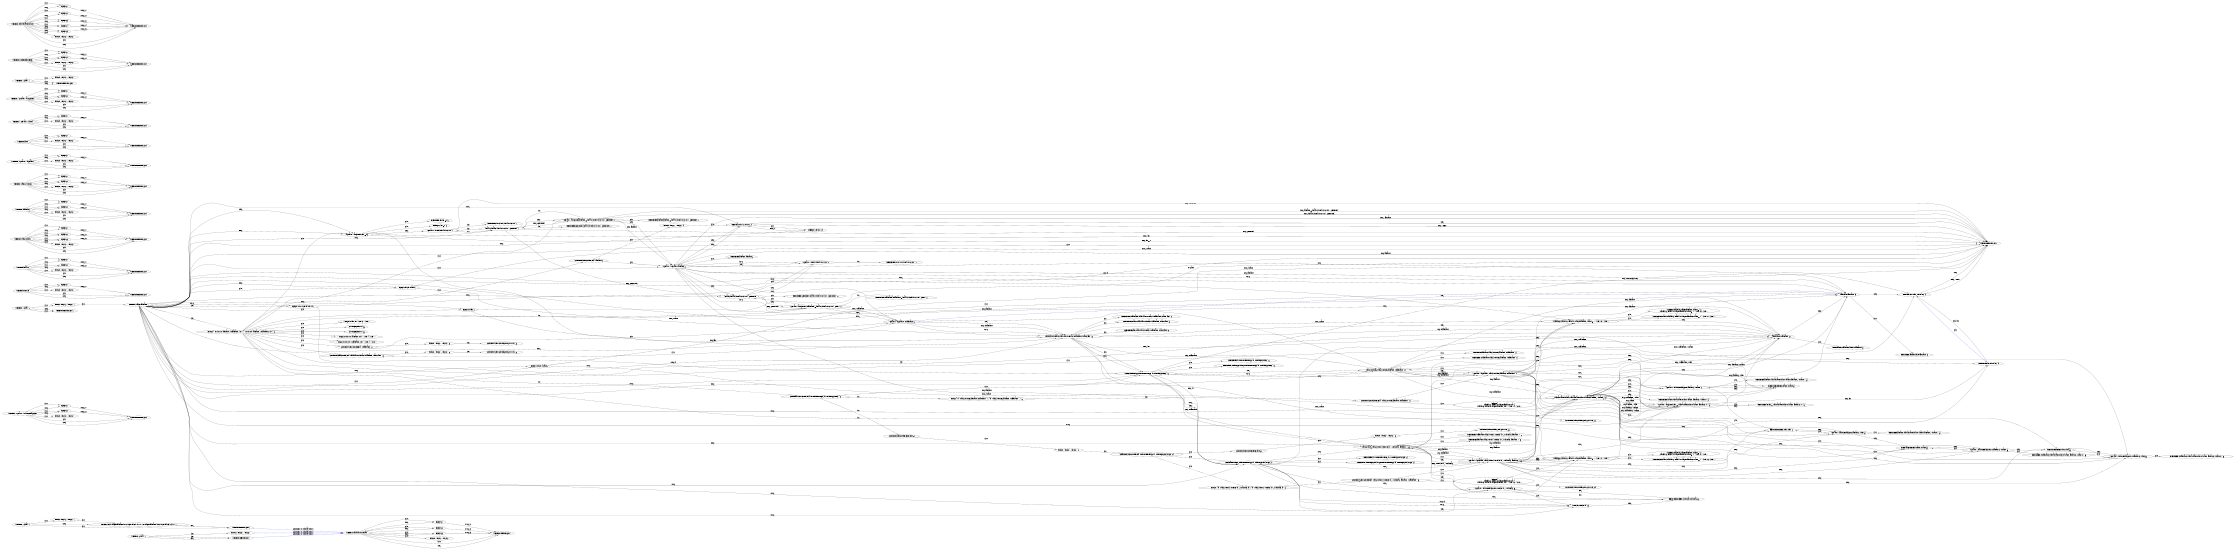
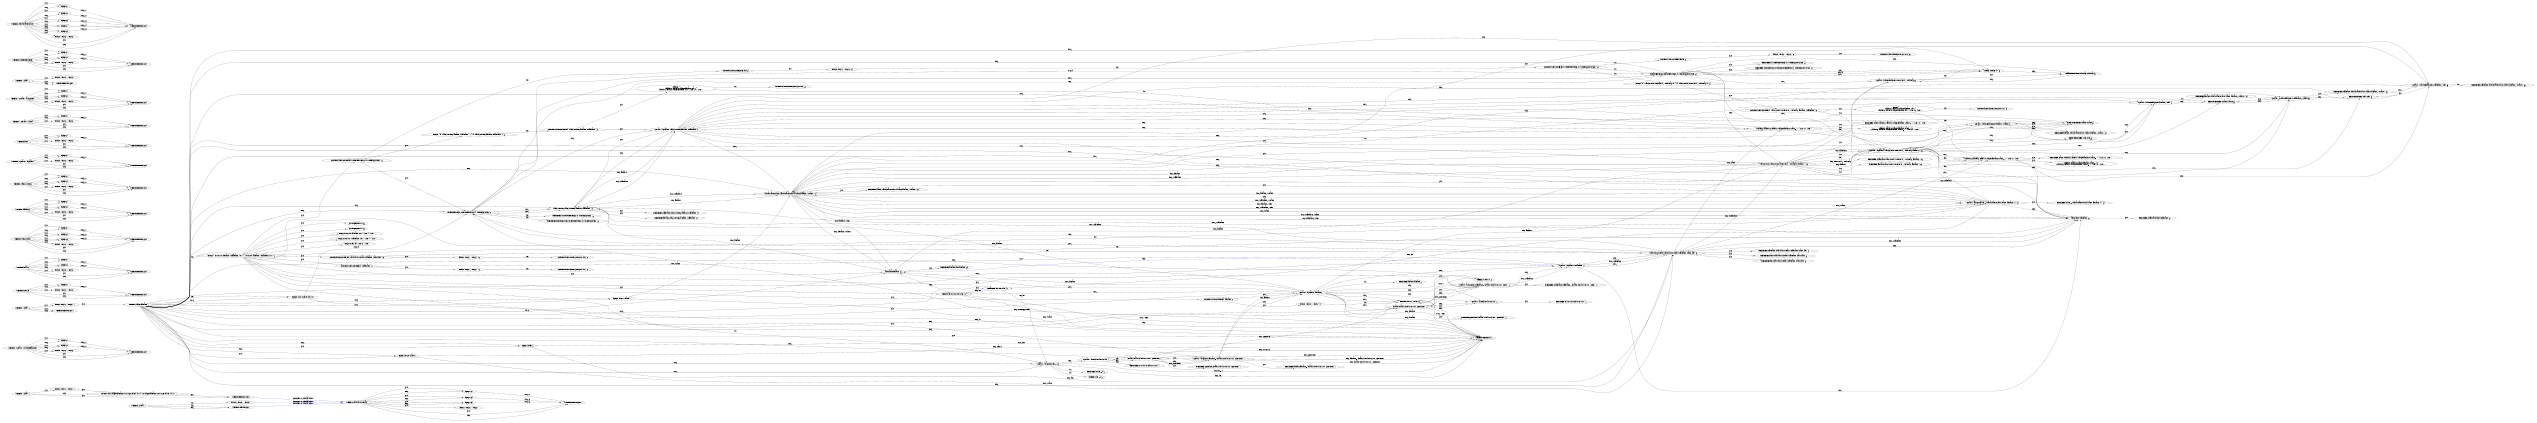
edge "(kfree,kfree(unifilename))" -> "(kfree,kfree(filename))": removed, label "CFG:"
edge "(UDF_QUERY_FLAG,UDF_QUERY_FLAG(sb, UDF_FLAG_NLS_MAP))" -> "(kfree,kfree(unifilename))": removed, label "CFG:"
edge "(<operator>.assignment,len = 0)" -> "(IDENTIFIER,len,return len;)": reversed
